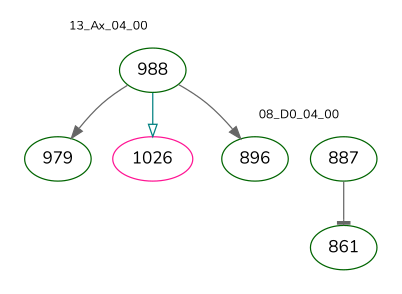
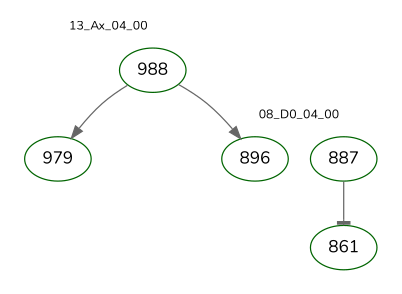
node "1026": removed
